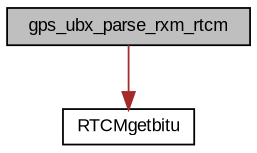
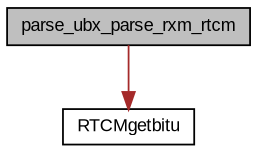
node "gps_ubx_parse_rxm_rtcm": label "gps_ubx_parse_rxm_rtcm" -> "parse_ubx_parse_rxm_rtcm"
